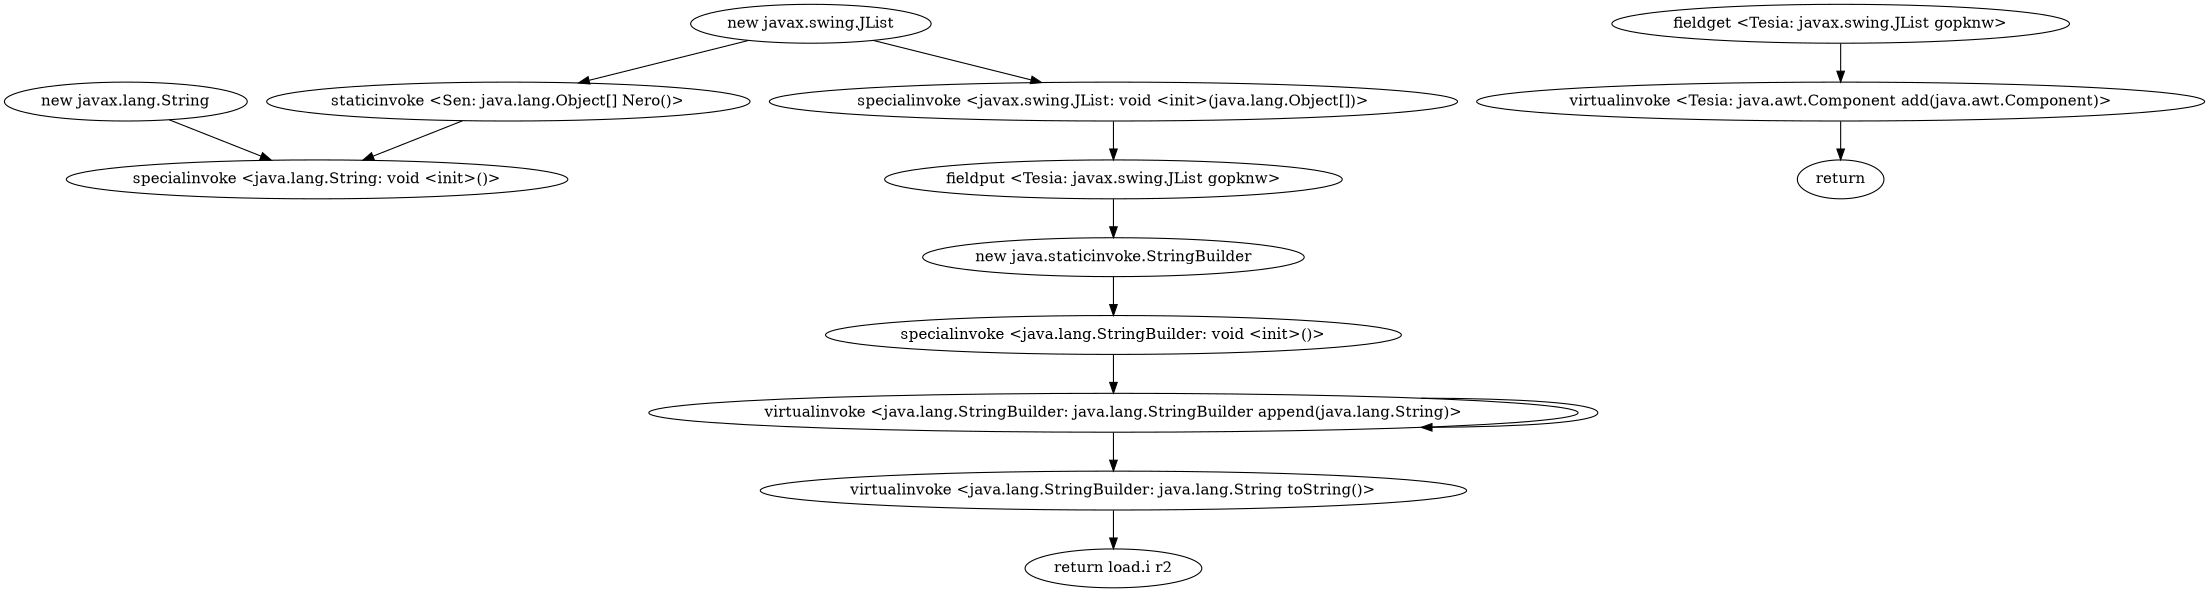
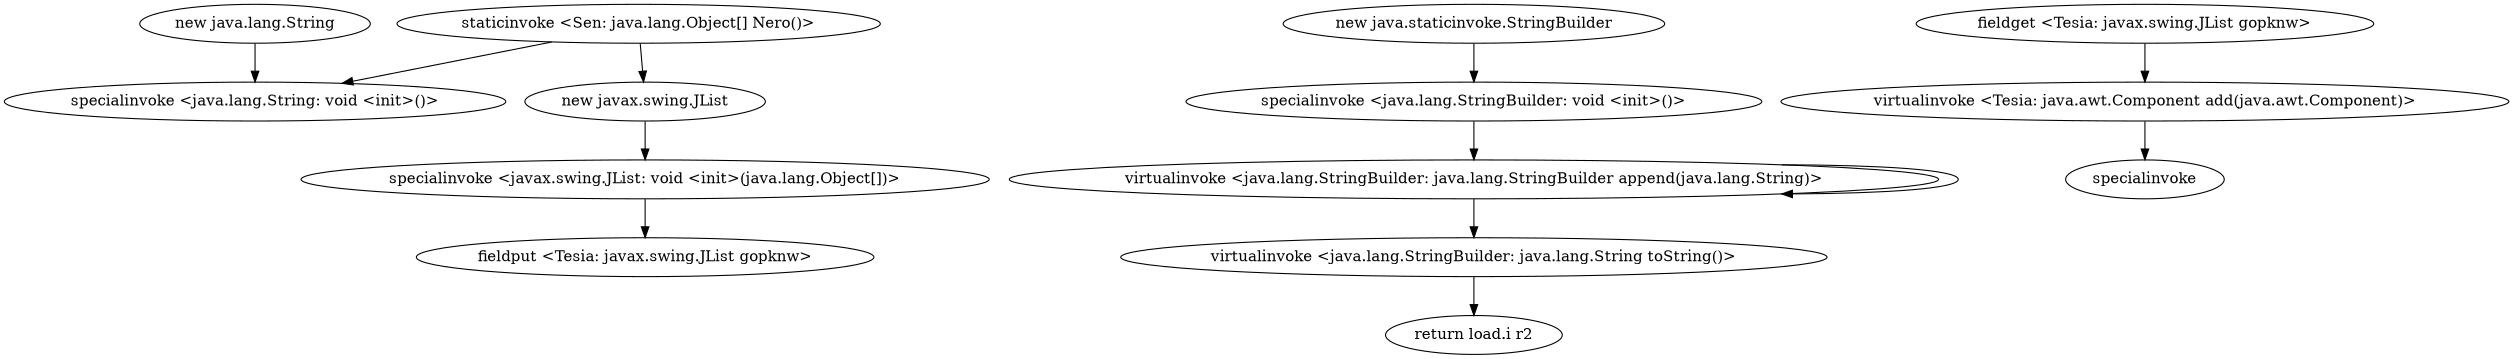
edge "new javax.swing.JList" -> "staticinvoke <Sen: java.lang.Object[] Nero()>": reversed
node "new javax.lang.String": label "new javax.lang.String" -> "new java.lang.String"
node "return": label "return" -> "specialinvoke"
edge "fieldput <Tesia: javax.swing.JList gopknw>" -> "new java.staticinvoke.StringBuilder": removed
